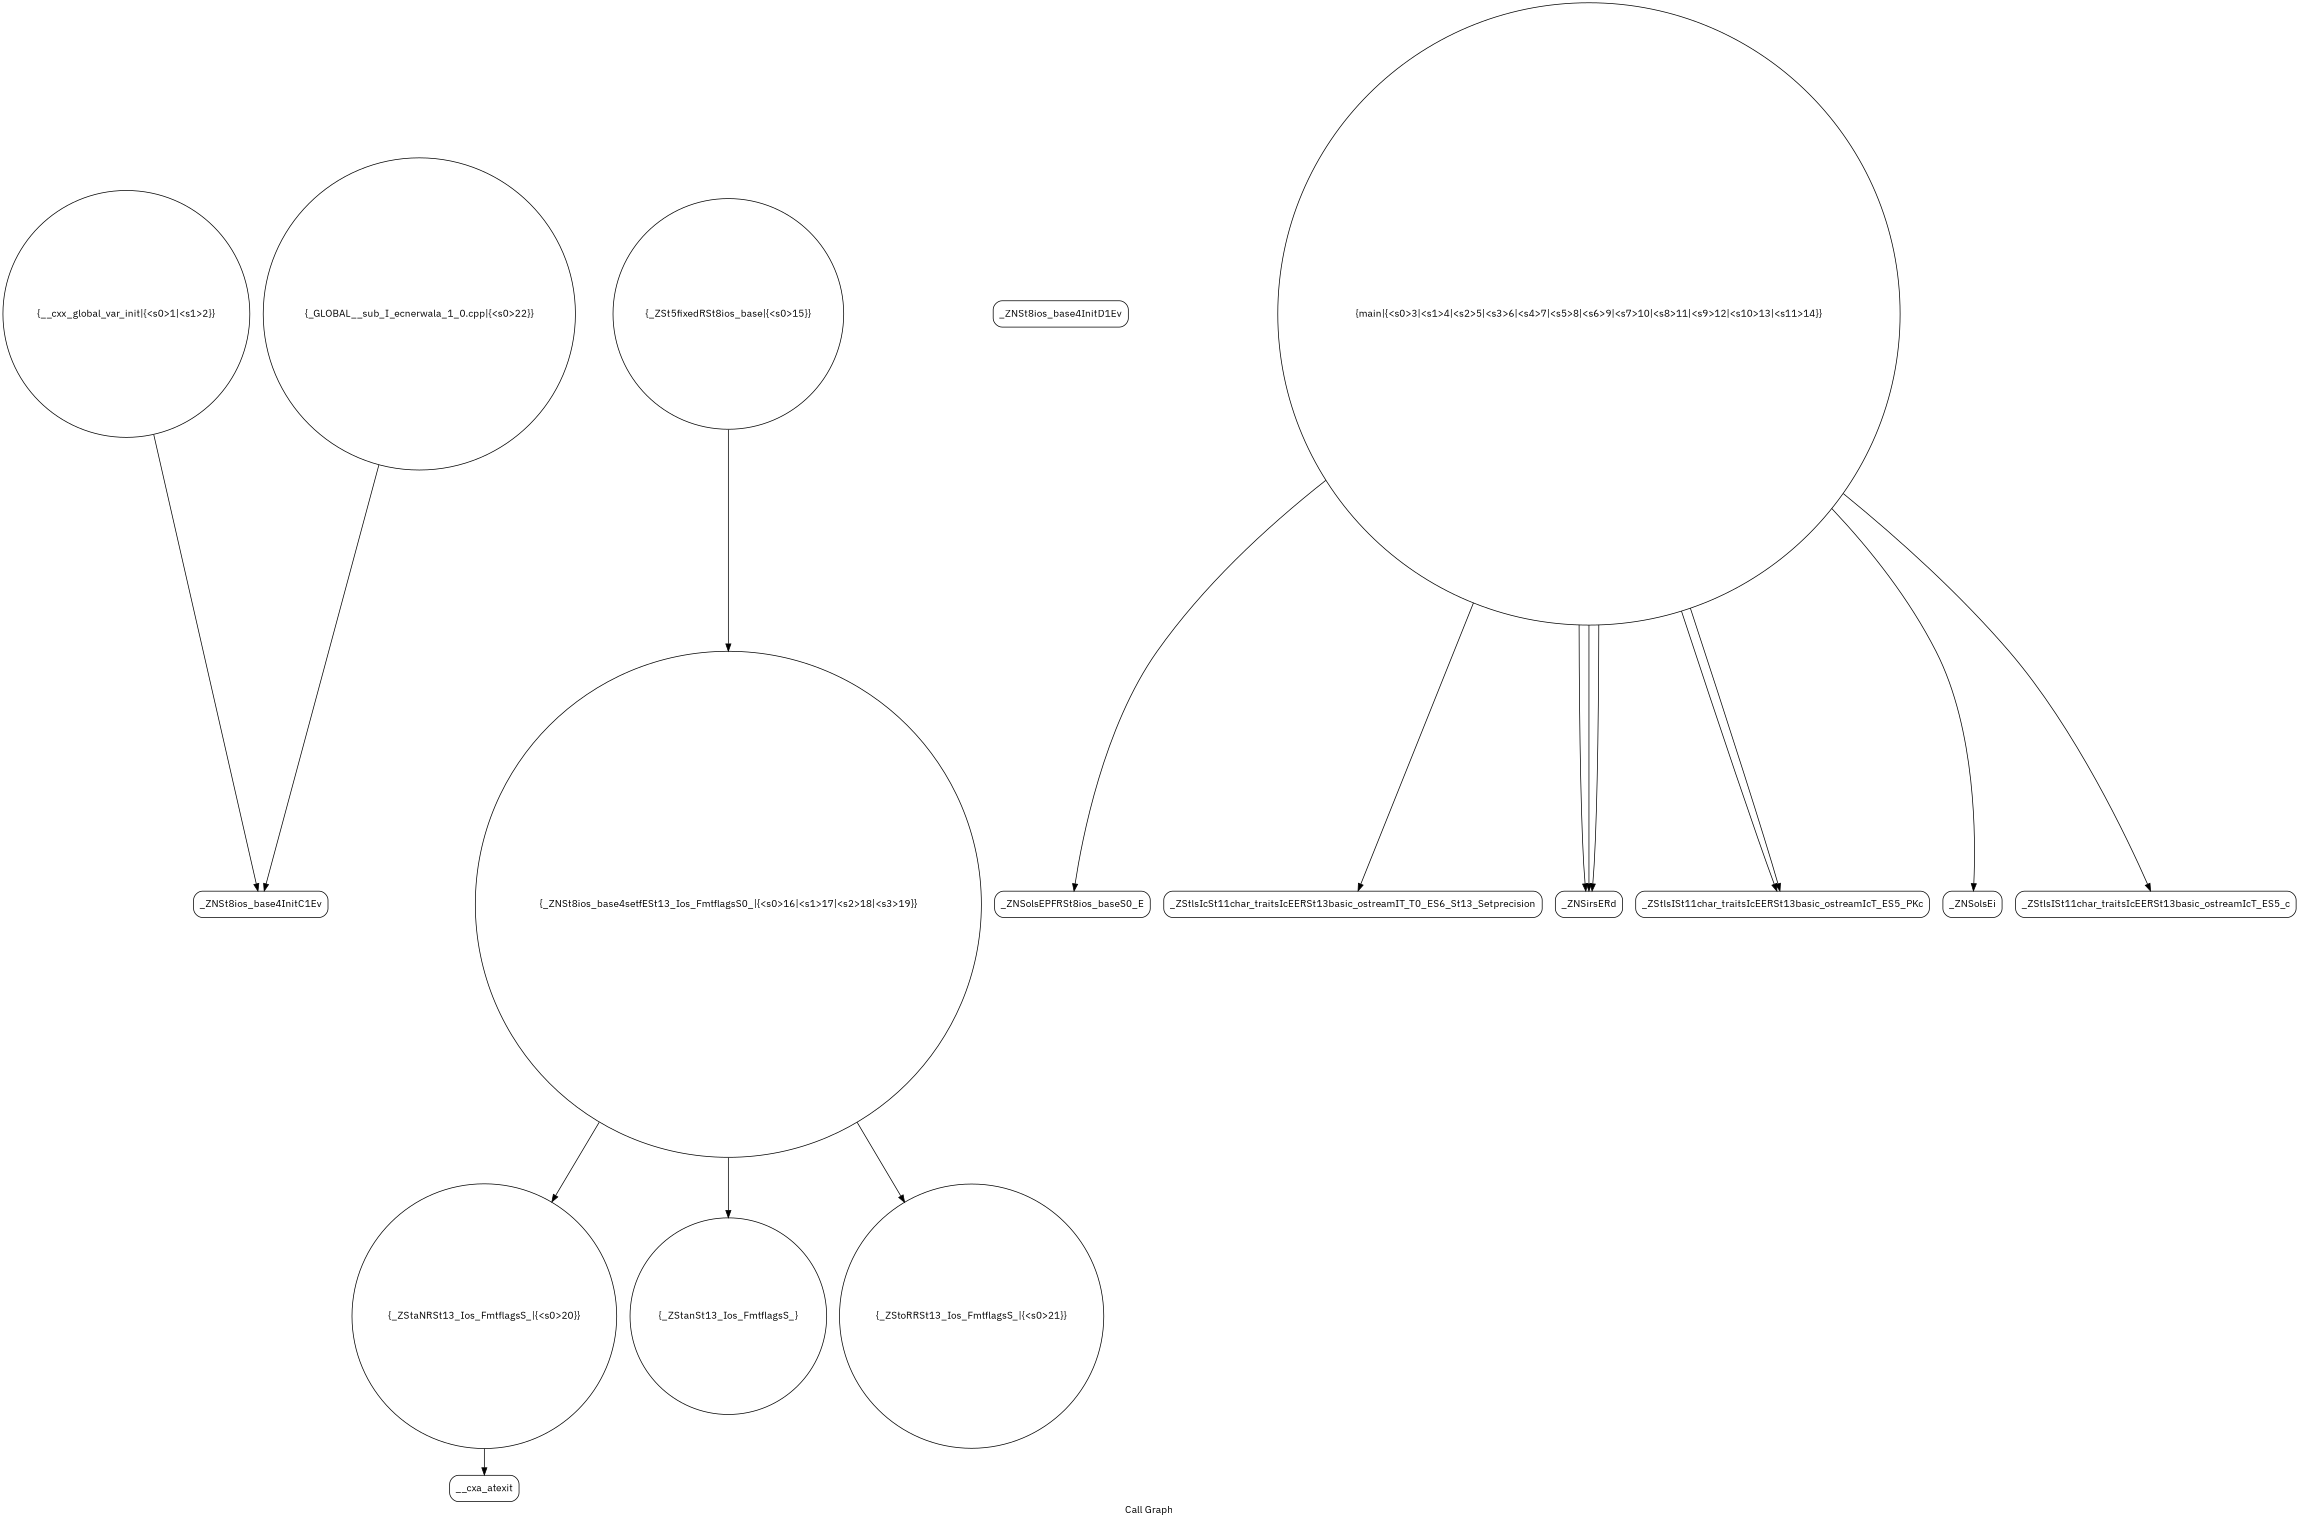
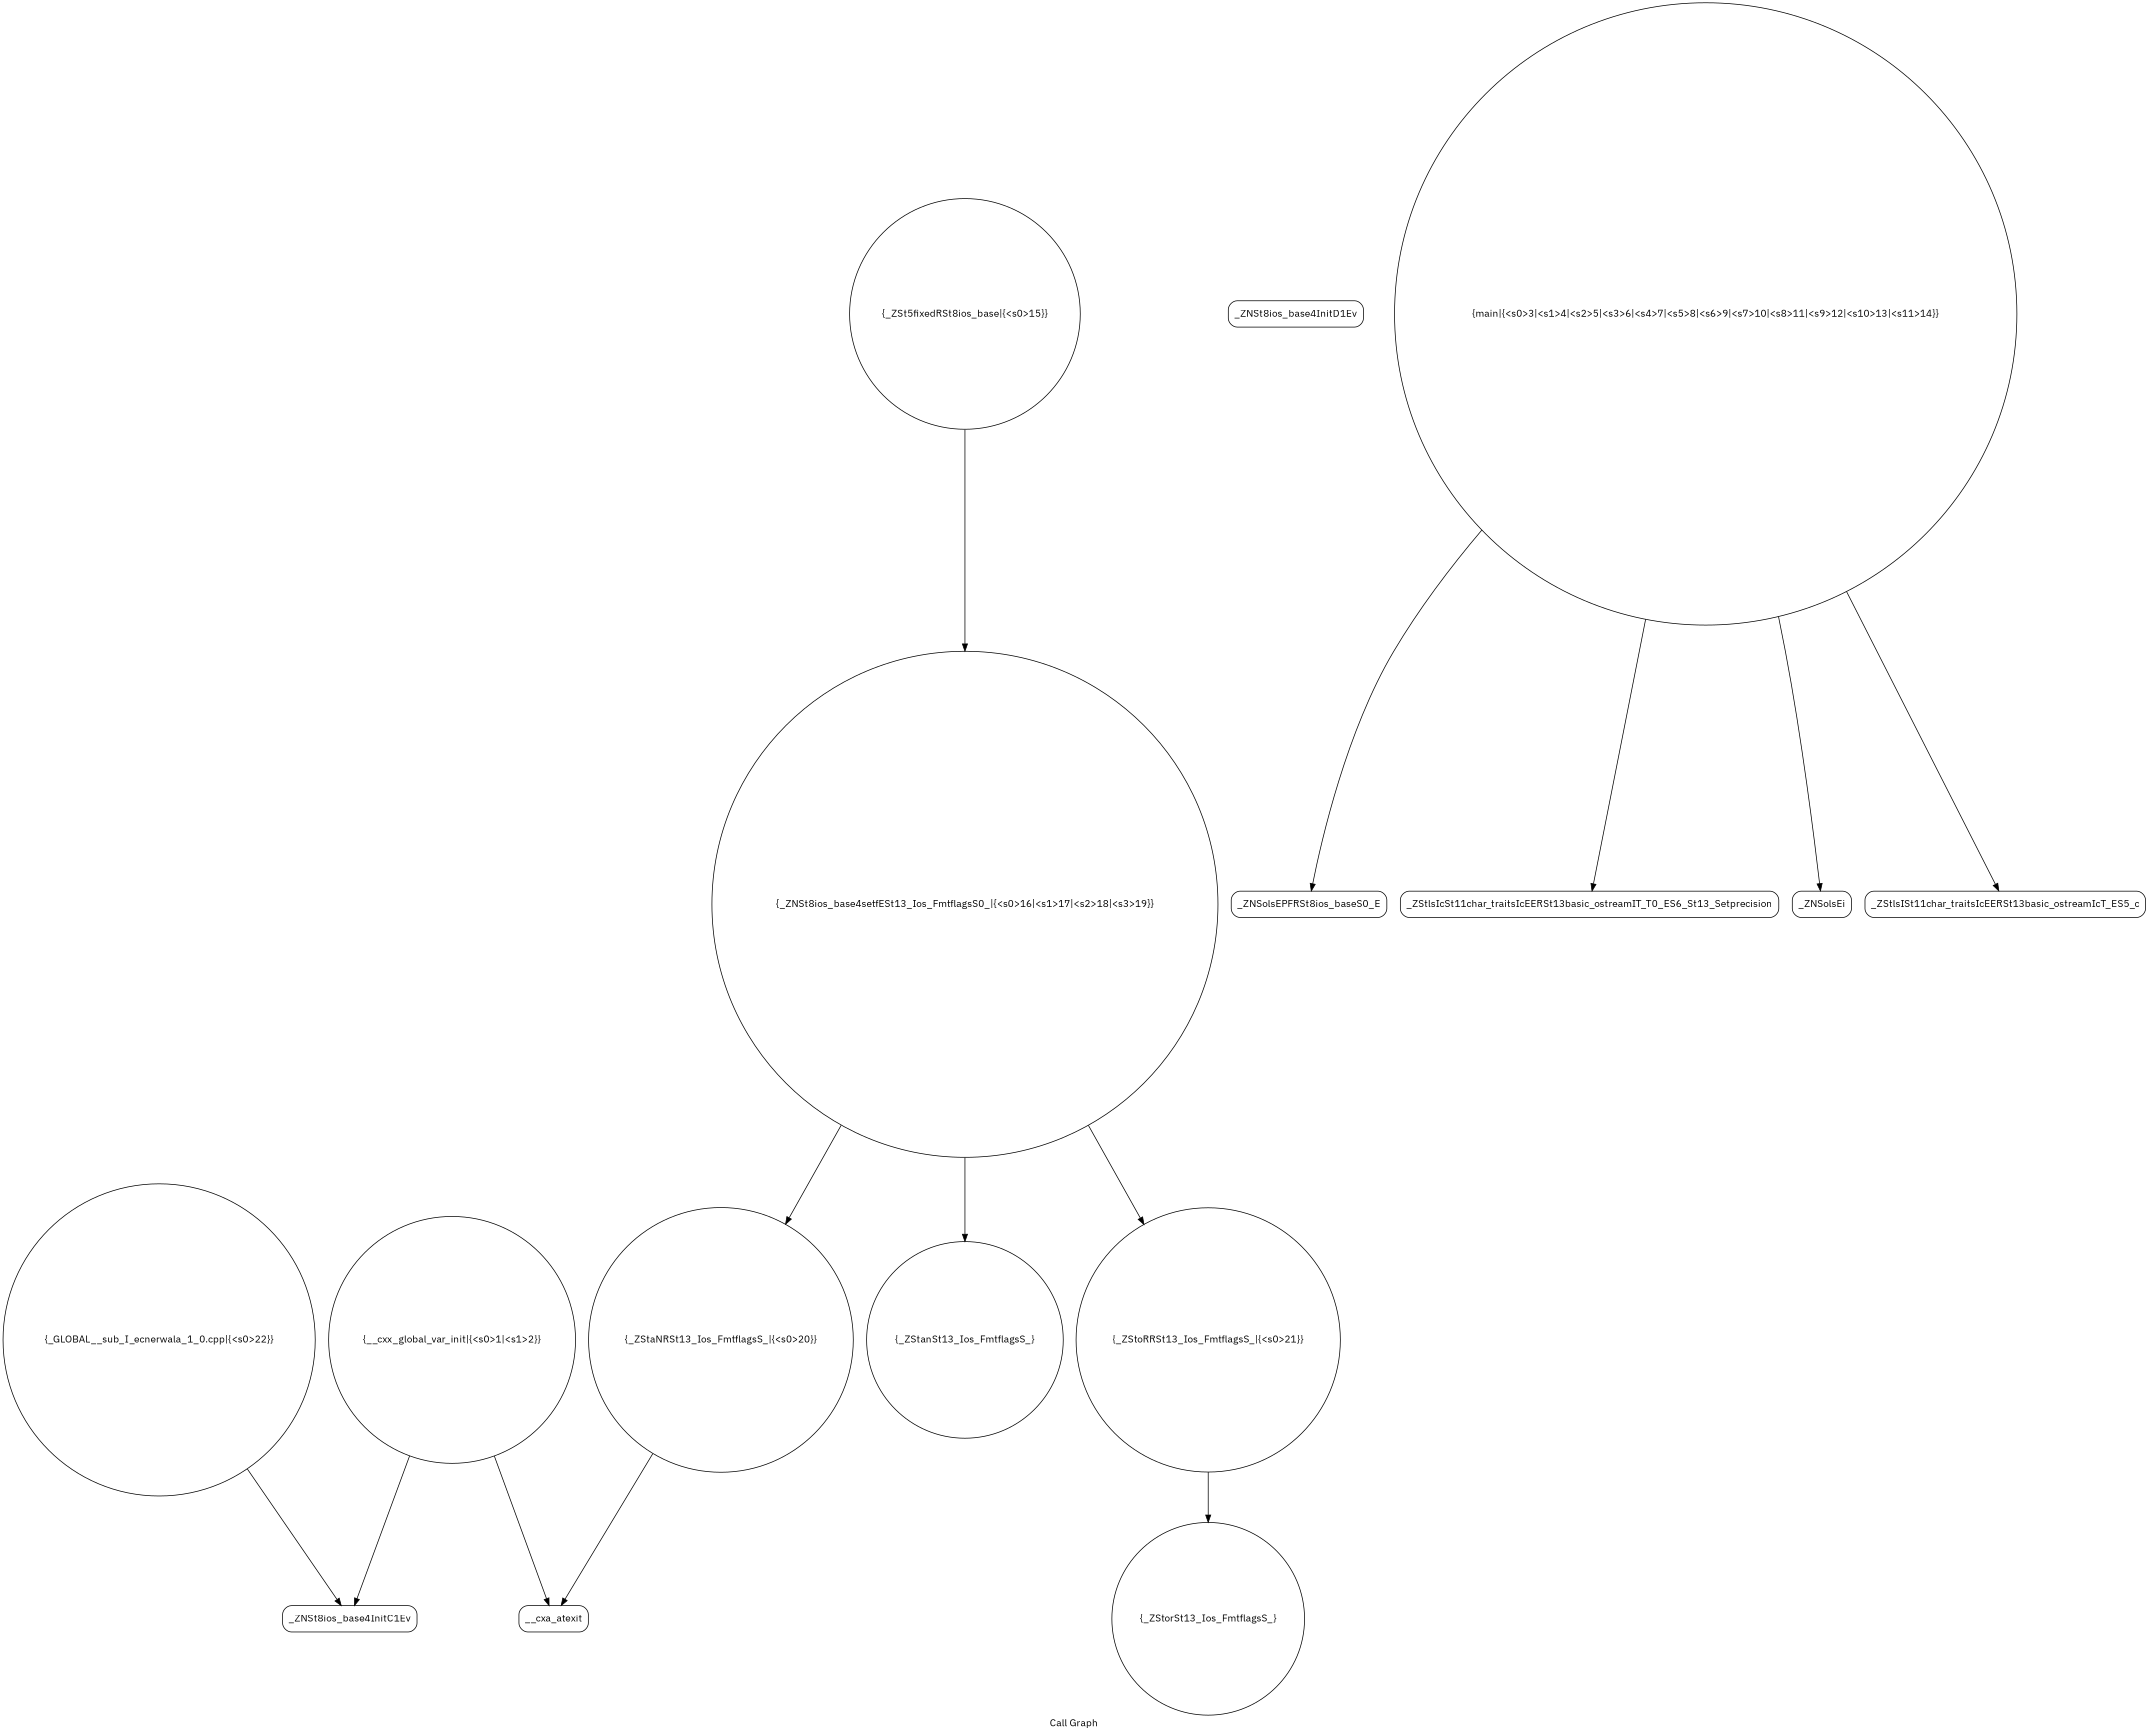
node "_ZNSirsERd": removed
node "_ZStlsISt11char_traitsIcEERSt13basic_ostreamIcT_ES5_PKc": removed
edge "{__cxx_global_var_init|{<s0>1|<s1>2}}" -> "__cxa_atexit": added
node "{_ZStorSt13_Ios_FmtflagsS_}": added
